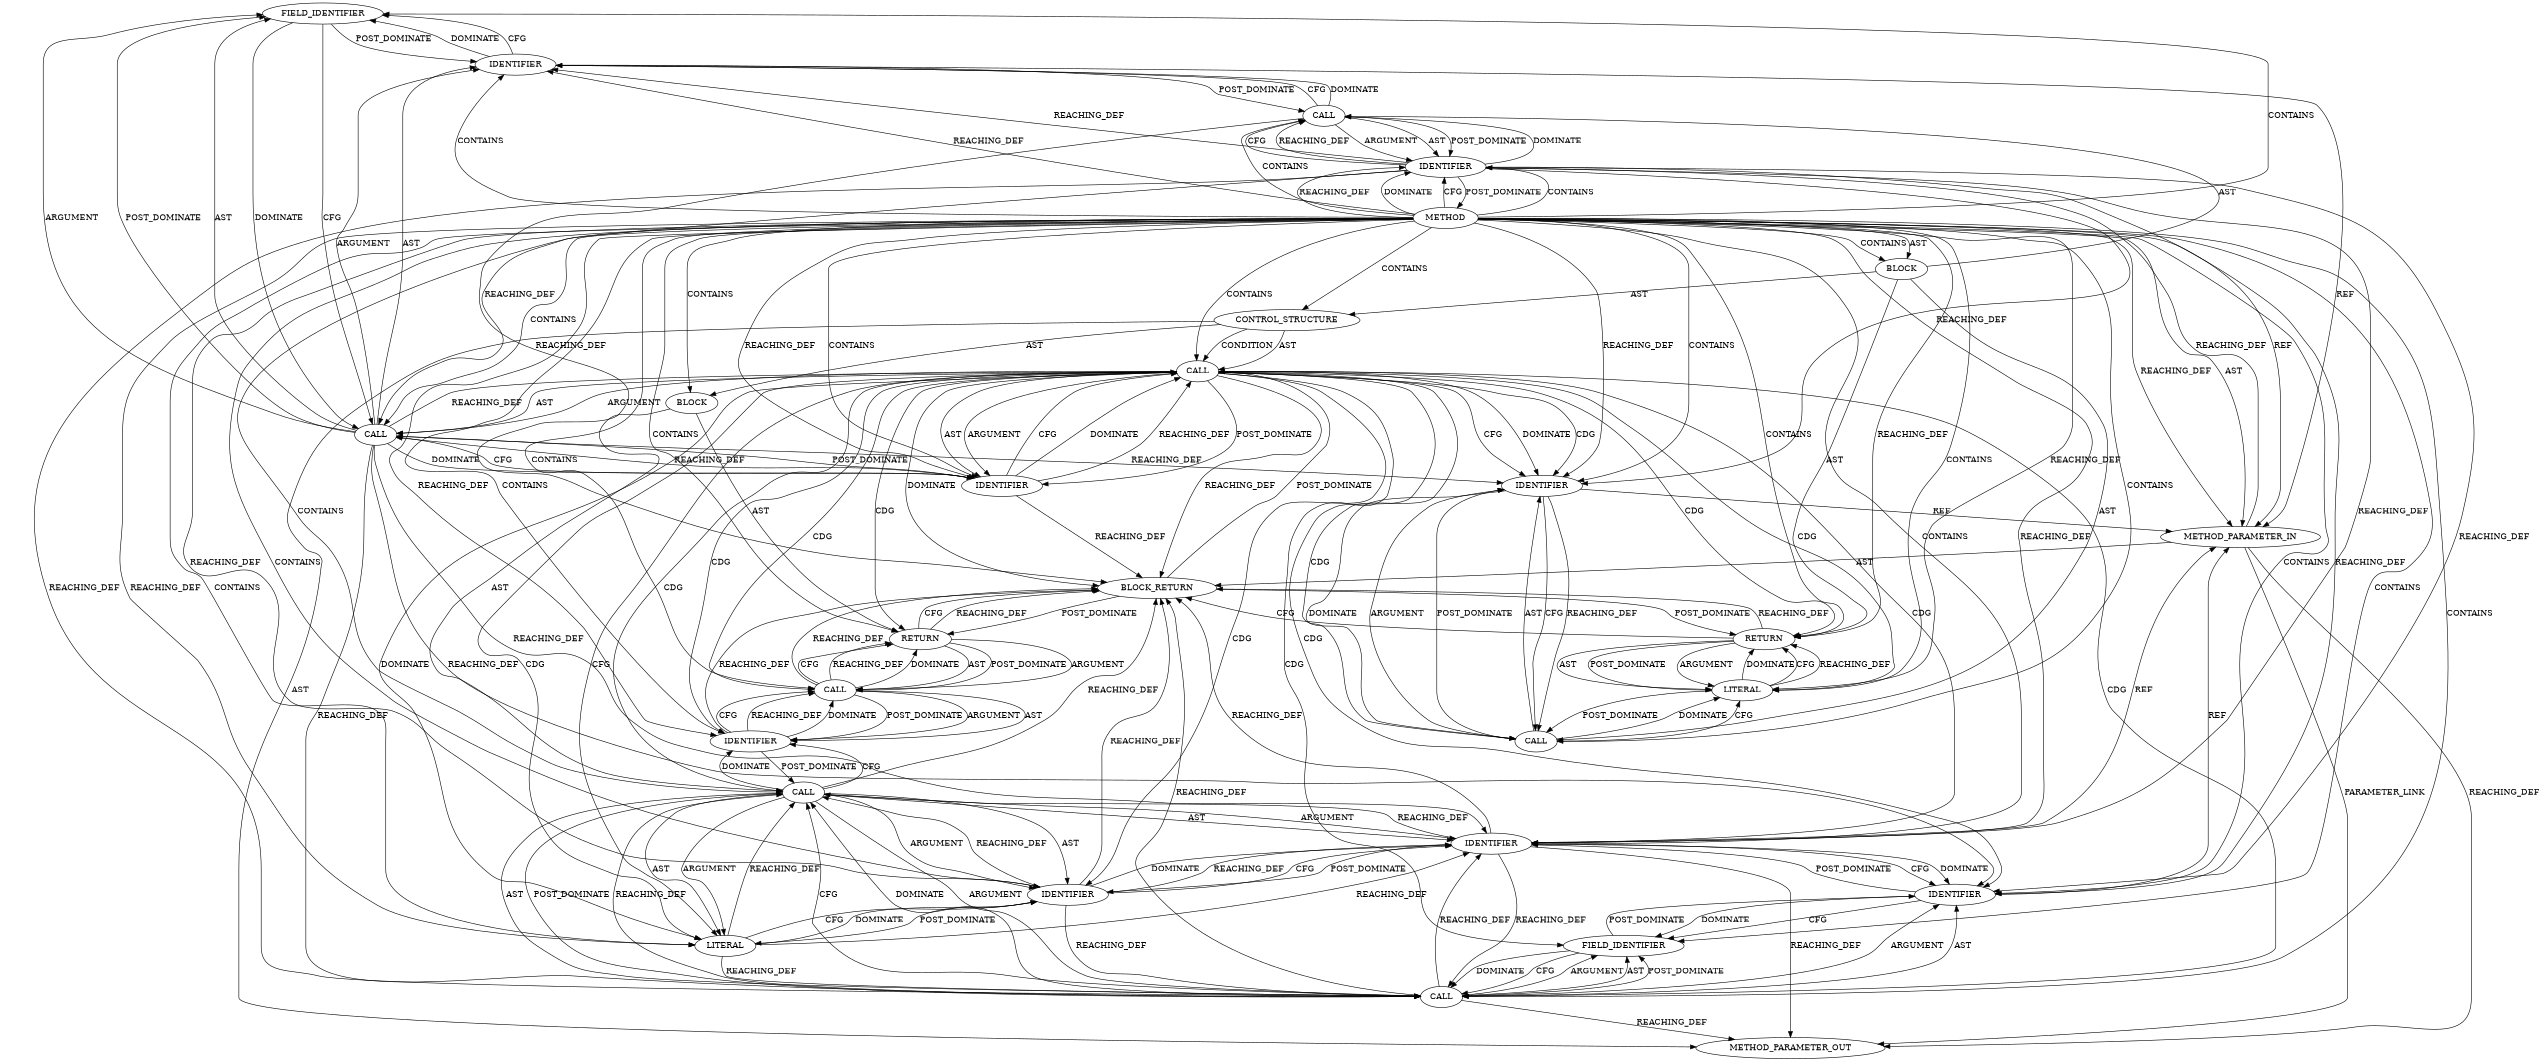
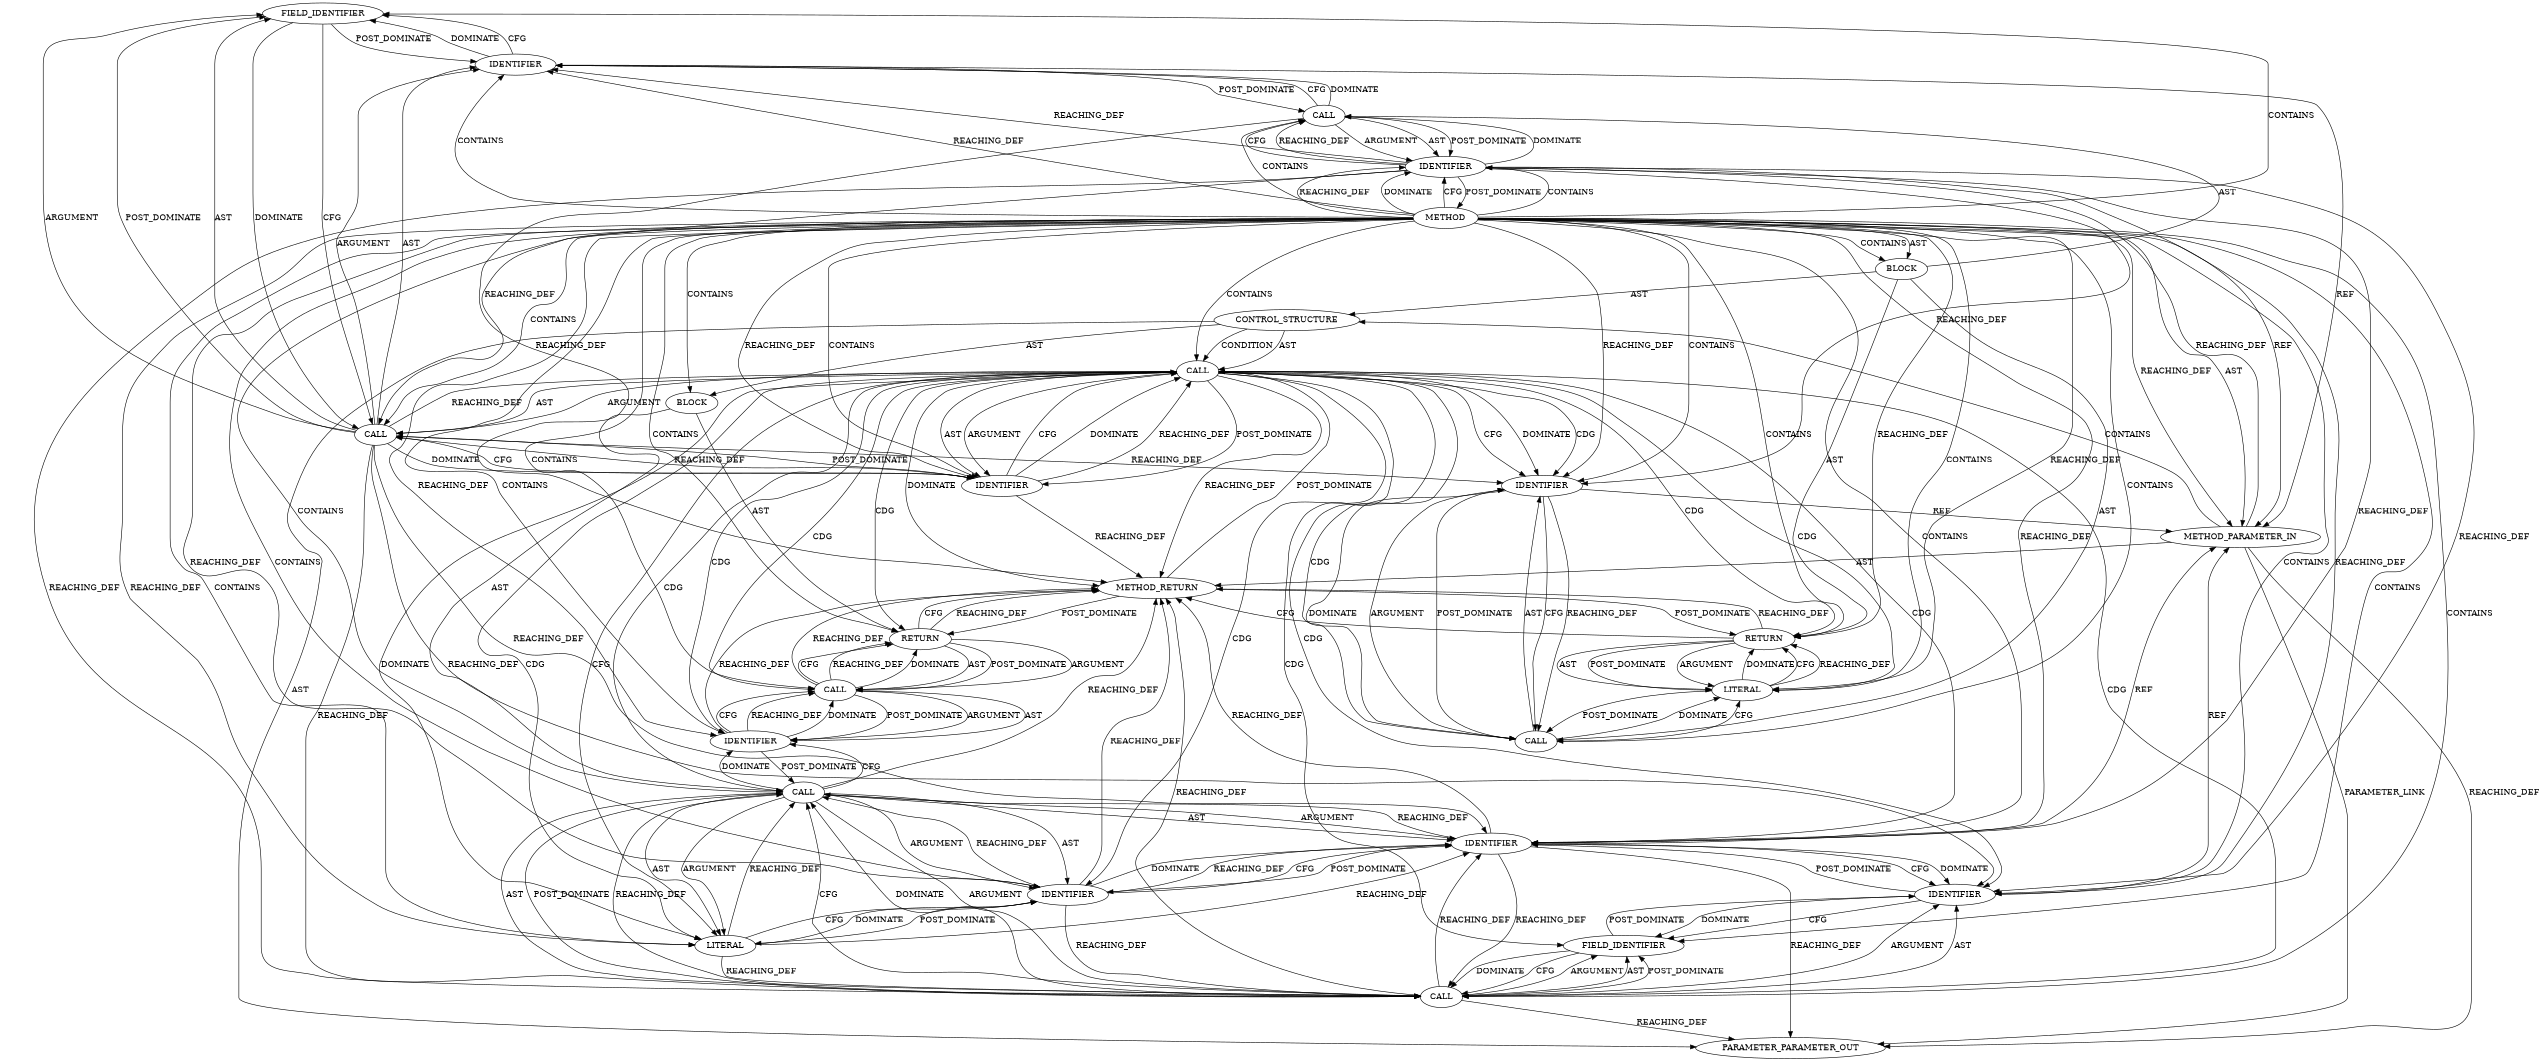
edge "METHOD" -> "CONTROL_STRUCTURE": now "METHOD_PARAMETER_IN" -> "CONTROL_STRUCTURE"
node "BLOCK_RETURN": label "BLOCK_RETURN" -> "METHOD_RETURN"
node "METHOD_PARAMETER_OUT": label "METHOD_PARAMETER_OUT" -> "PARAMETER_PARAMETER_OUT"
